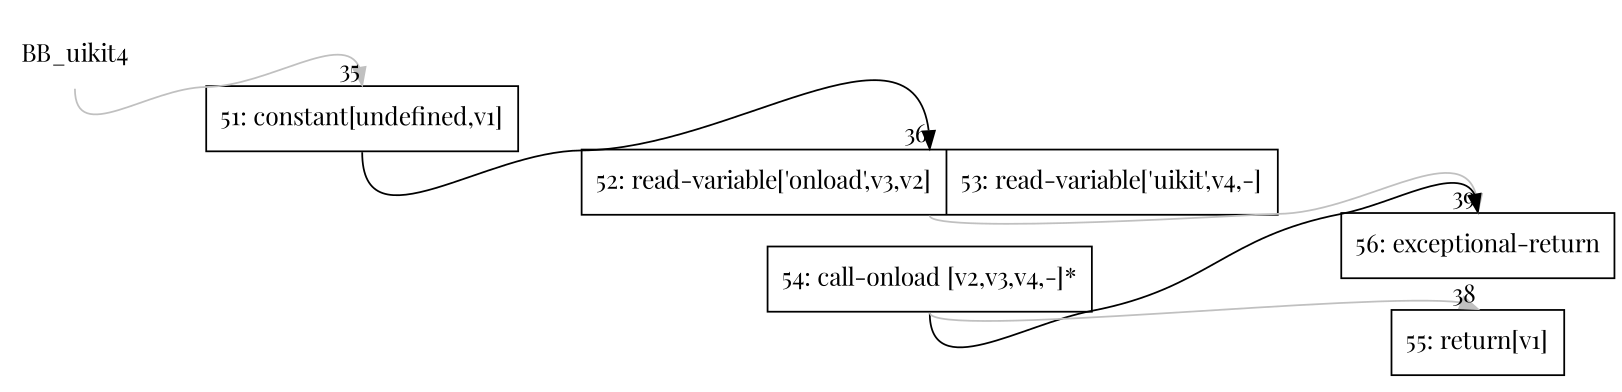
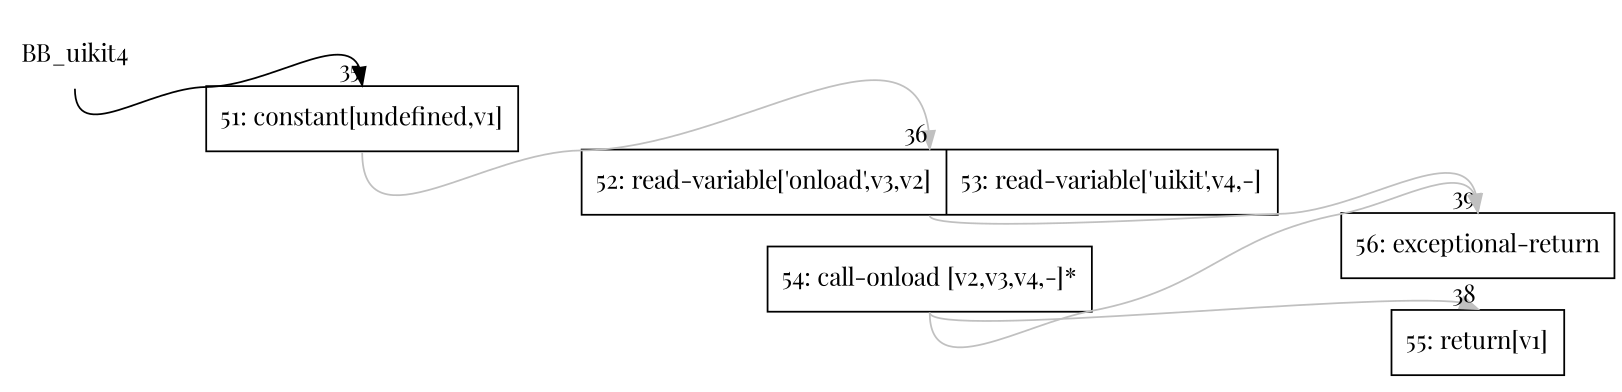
edge "BB_uikit4" -> "51: constant[undefined,v1]": color gray -> black
edge "51: constant[undefined,v1]" -> "52: read-variable['onload',v3,v2]": color black -> gray
edge "54: call-onload [v2,v3,v4,-]*" -> "56: exceptional-return": color black -> gray
